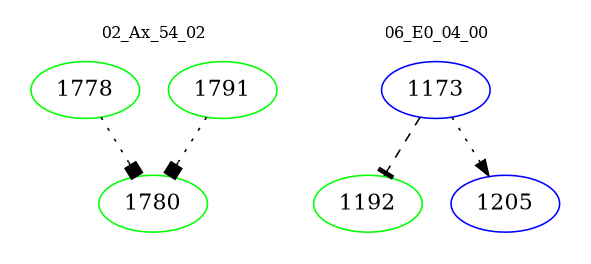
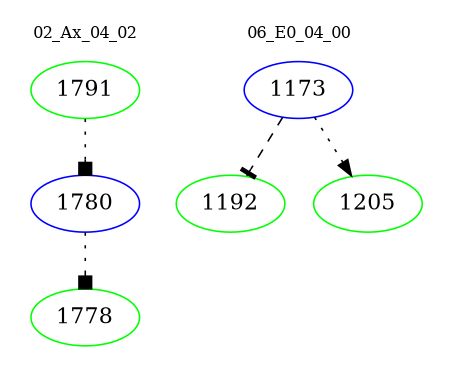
cluster "02_Ax_54_02": label "02_Ax_54_02" -> "02_Ax_04_02"
edge "1778" -> "1780": reversed
node "1780": color green -> blue
node "1205": color blue -> green
